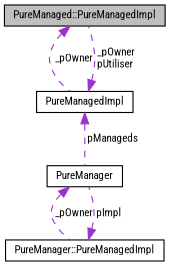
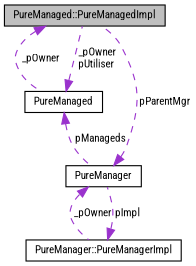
edge "PureManaged::PureManagedImpl" -> "PureManager": added, label "pParentMgr"
node "PureManagedImpl": label "PureManagedImpl" -> "PureManaged"
node "PureManager::PureManagedImpl": label "PureManager::PureManagedImpl" -> "PureManager::PureManagerImpl"
